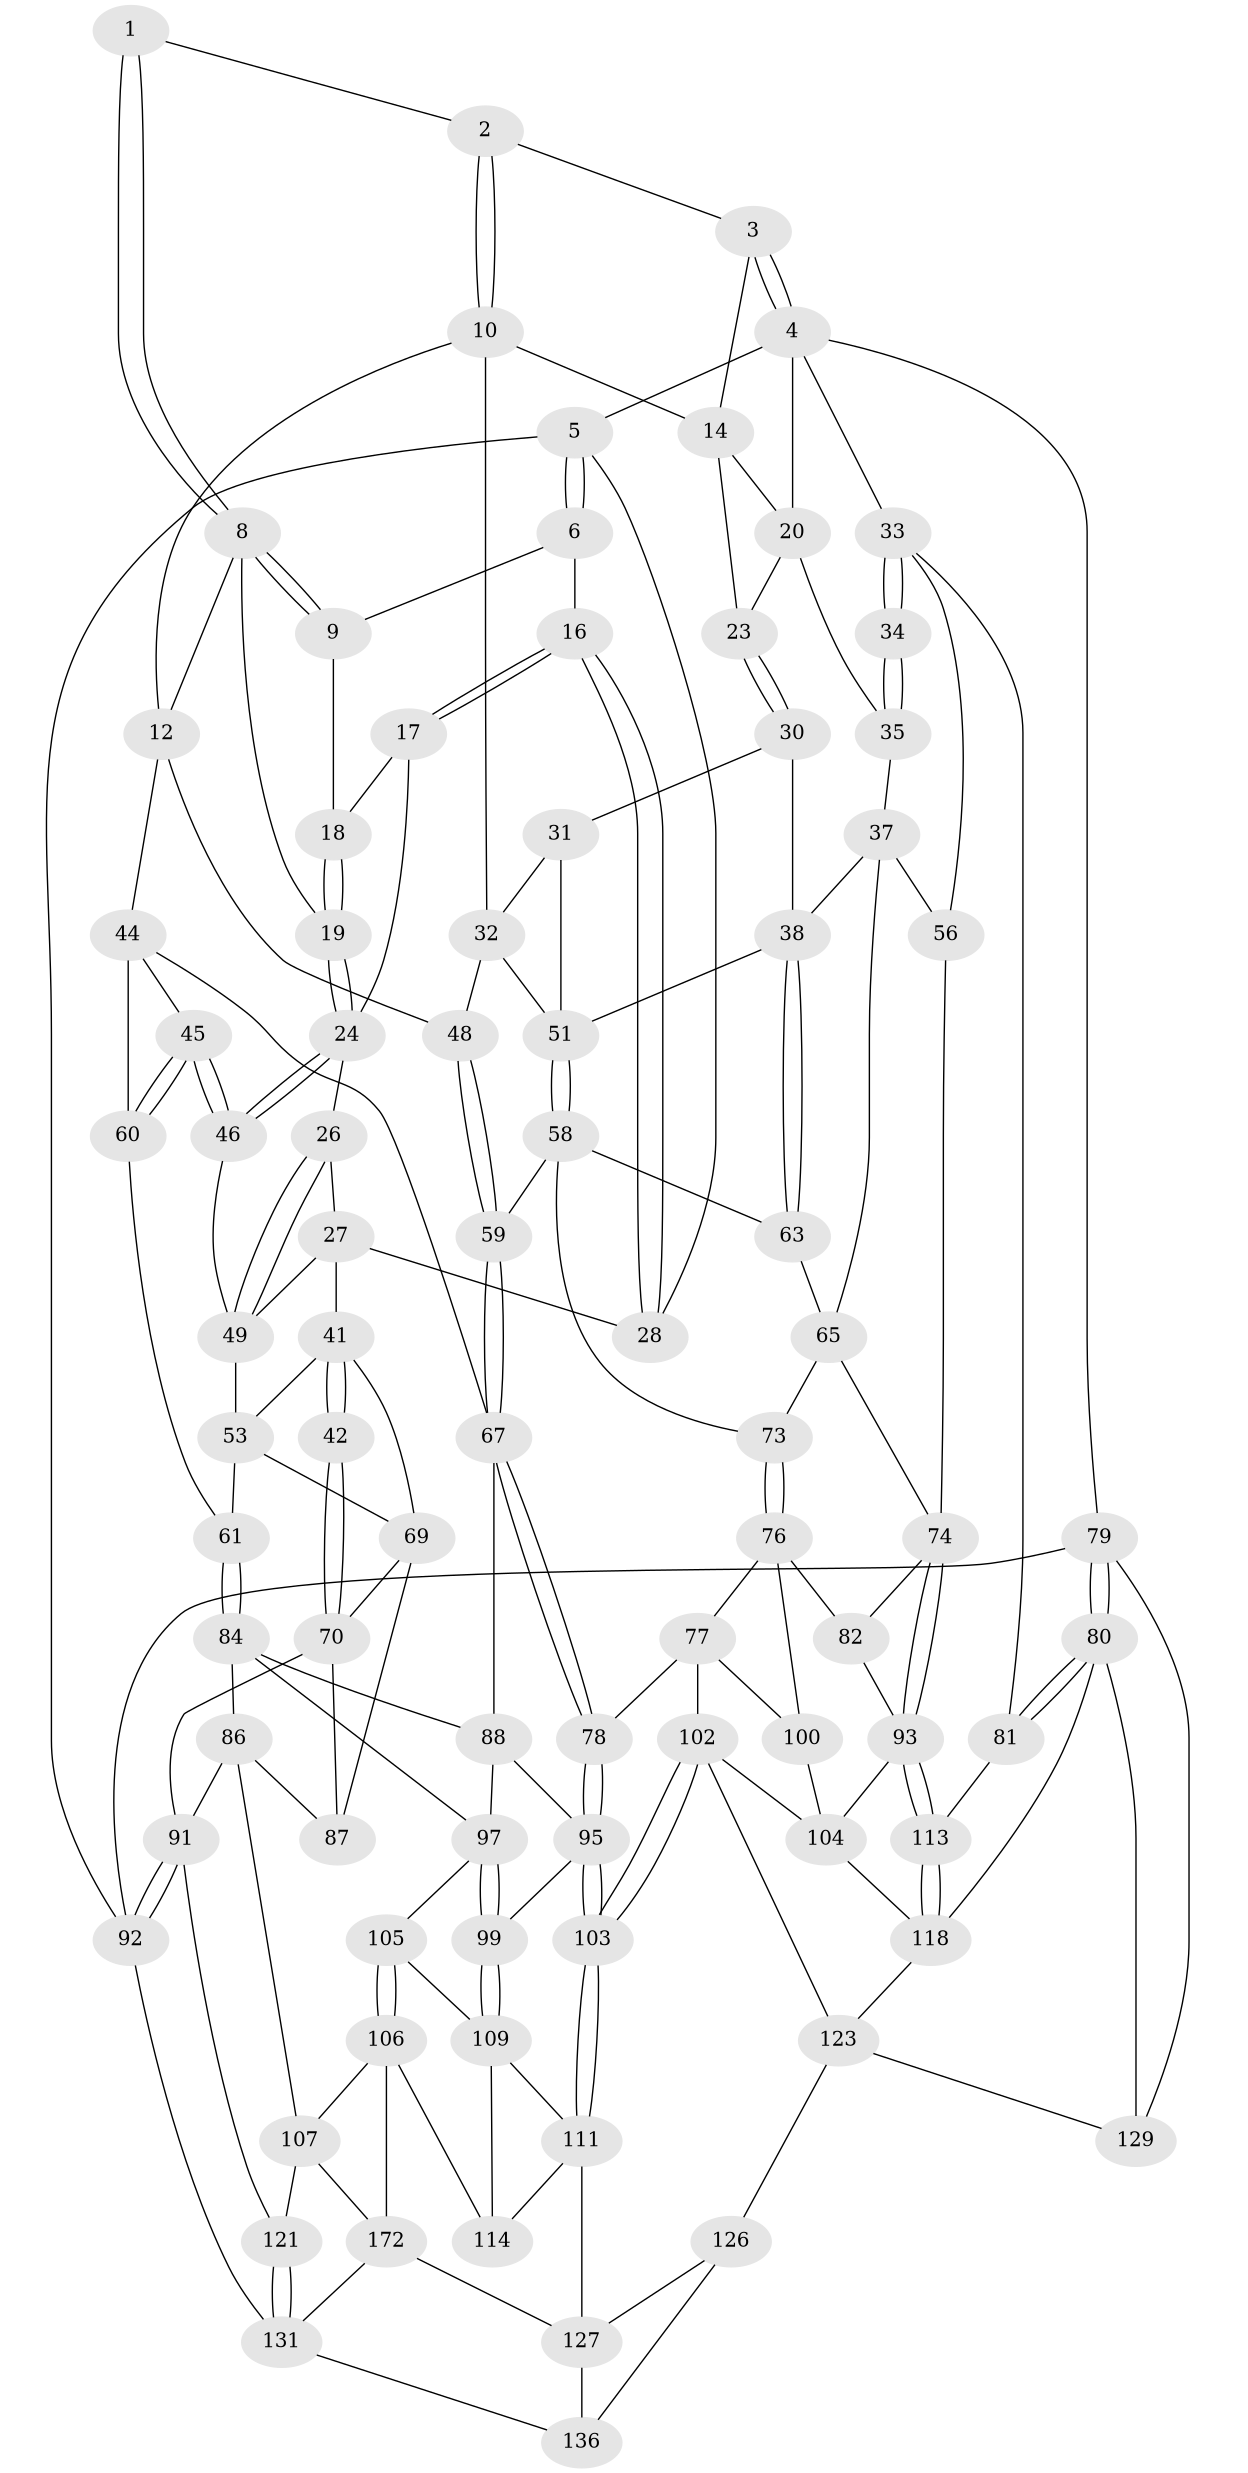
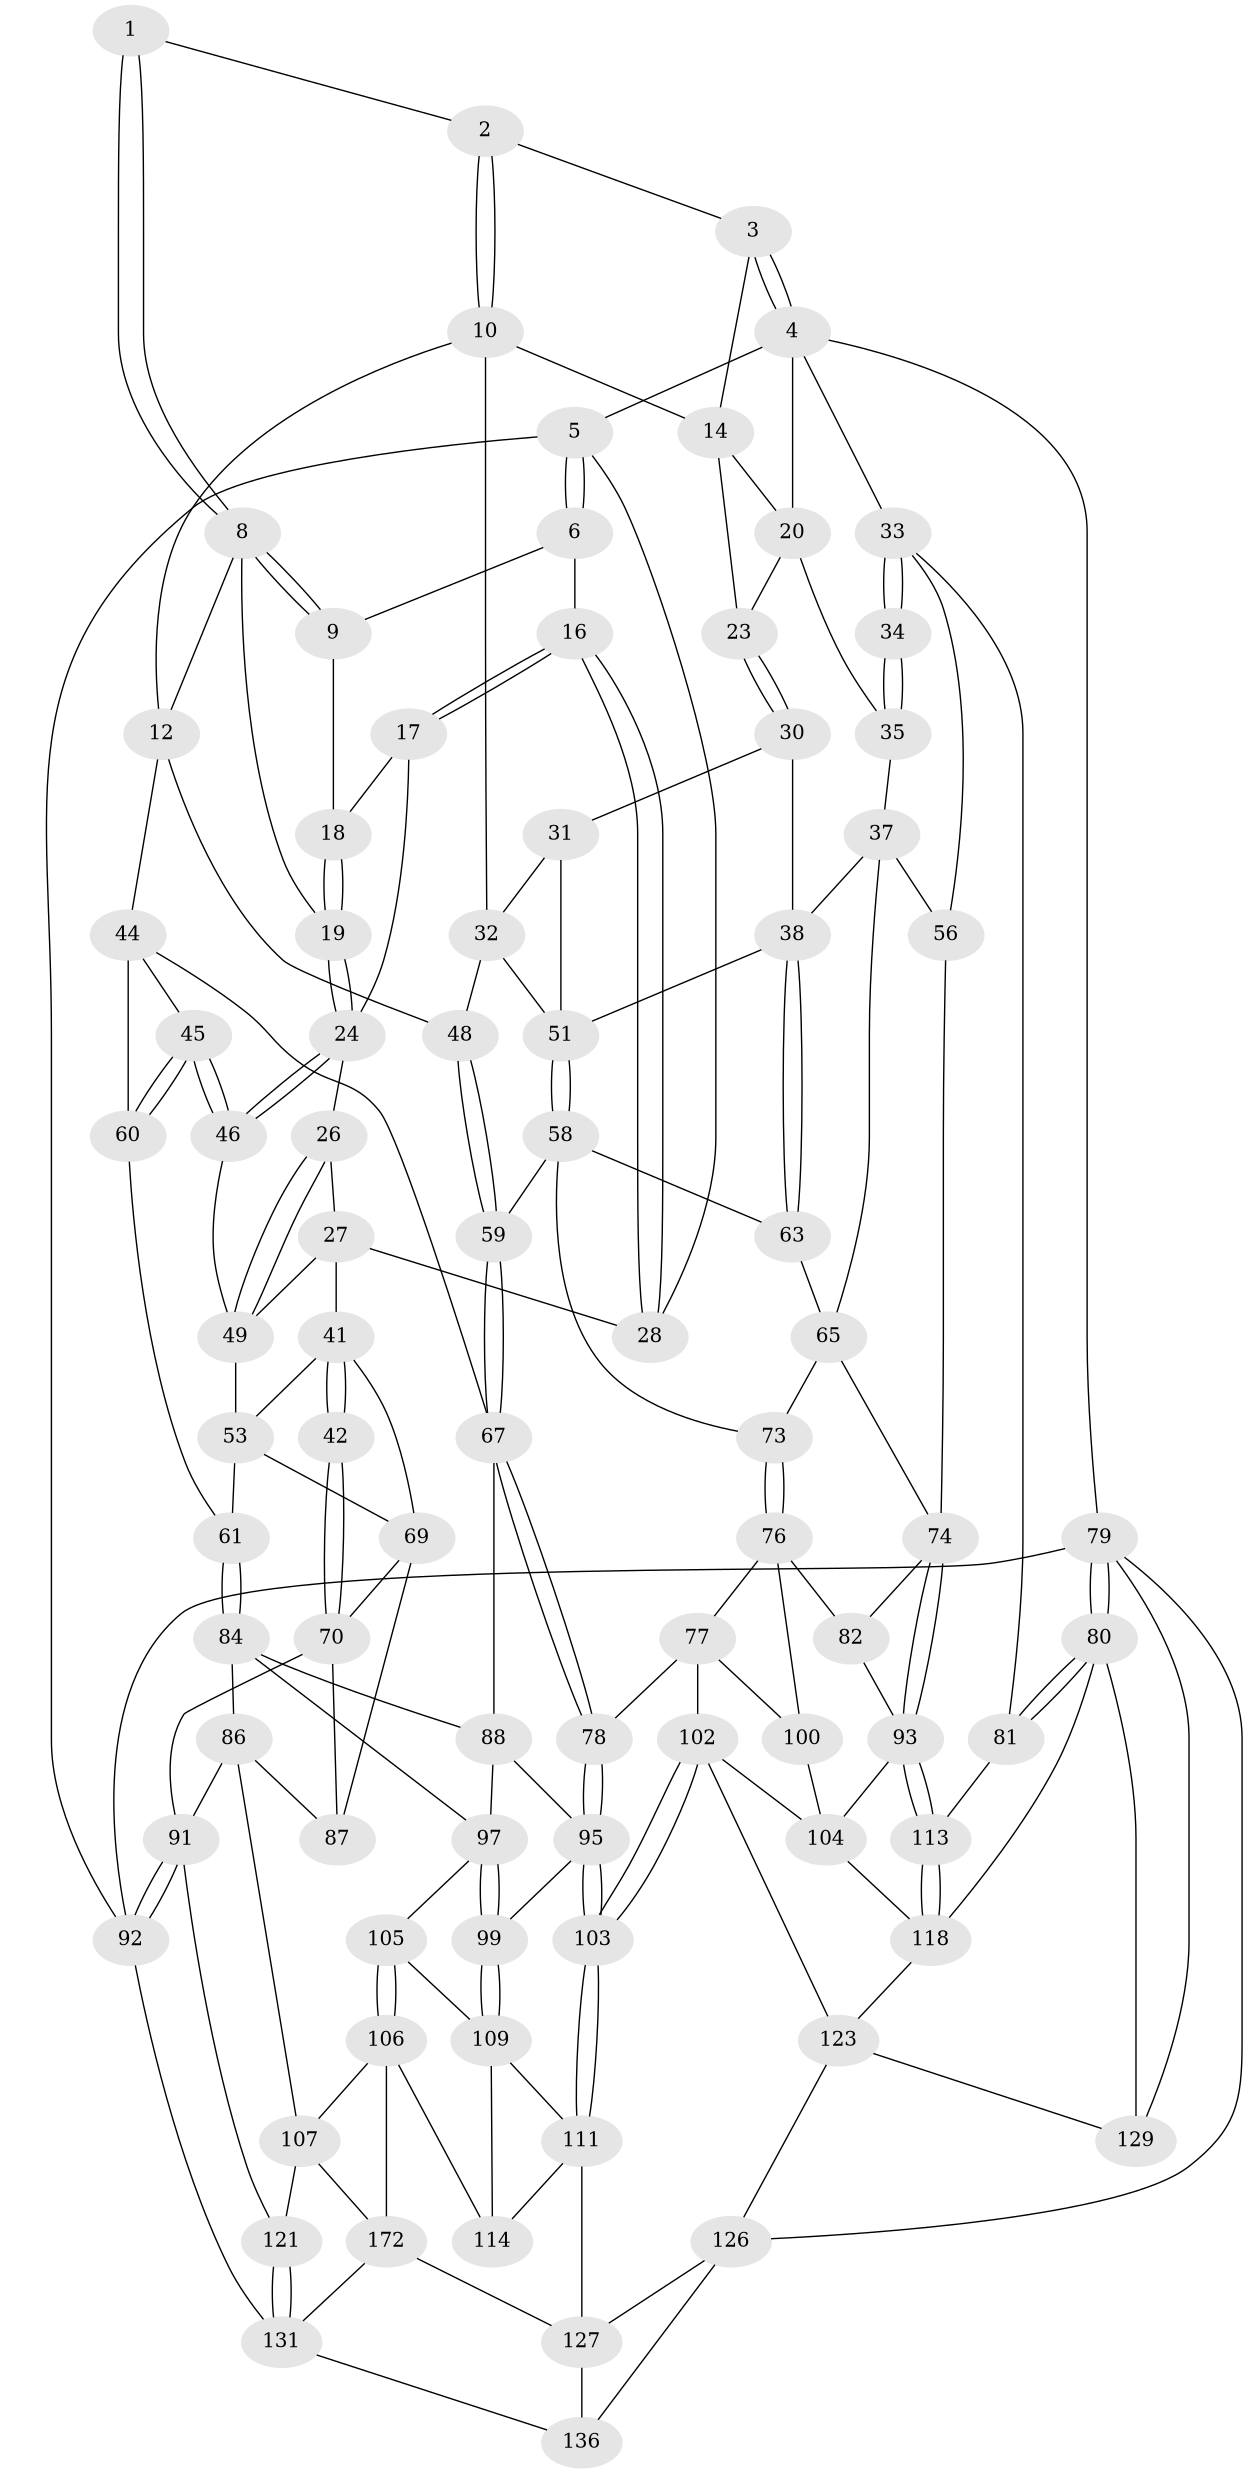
edge "79" -- "126": added
